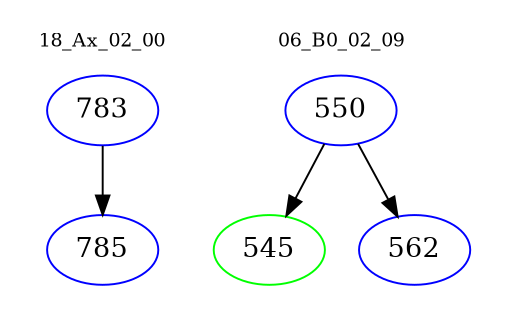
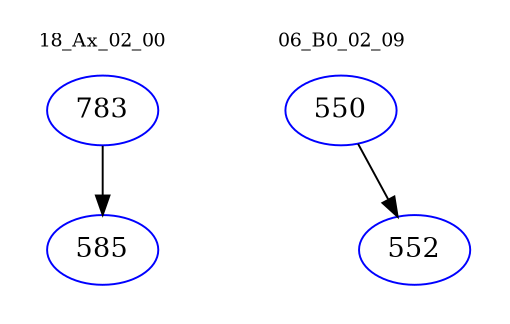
node "785": label "785" -> "585"
node "545": removed
node "562": label "562" -> "552"
